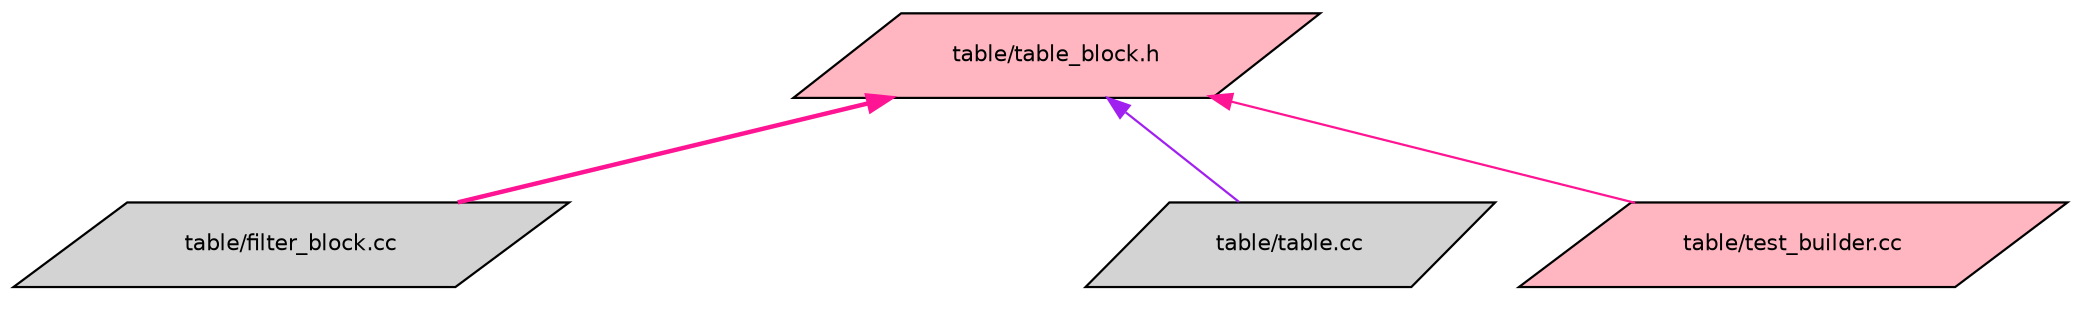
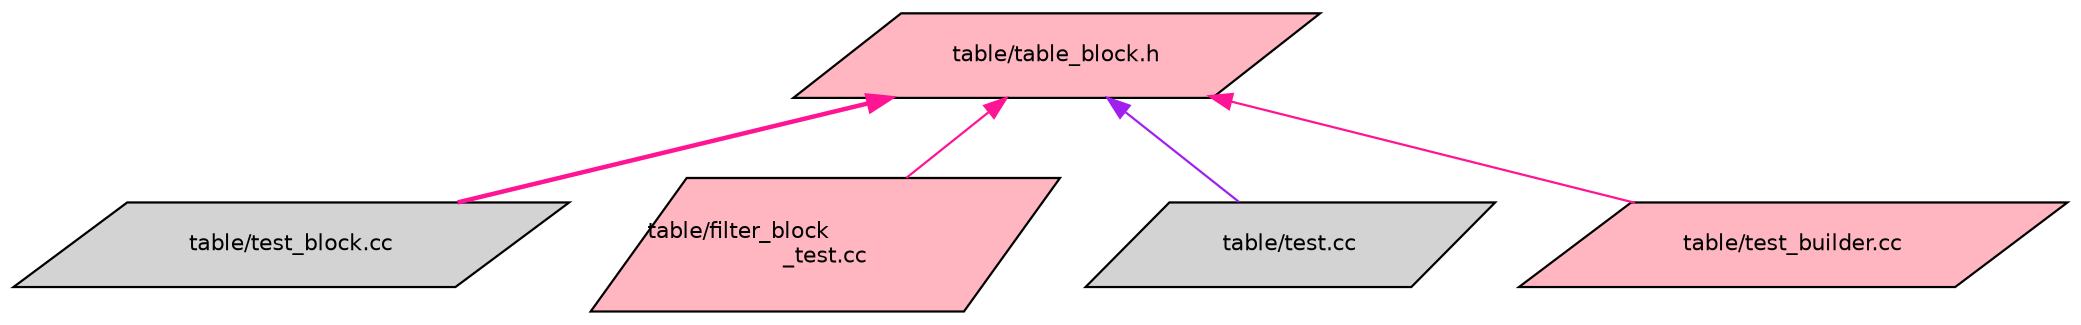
node "table/filter_block.cc": label "table/filter_block.cc" -> "table/test_block.cc"
node "table/filter_block _test.cc": added
node "table/table.cc": label "table/table.cc" -> "table/test.cc"
